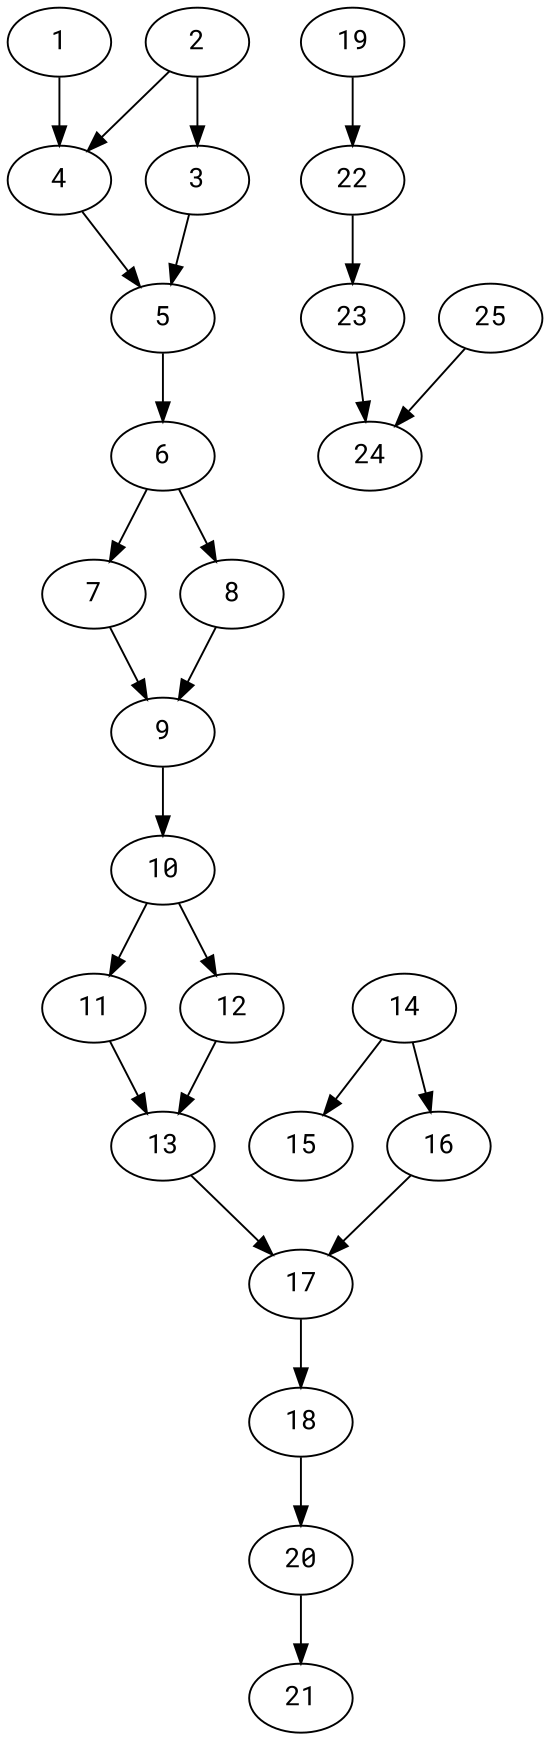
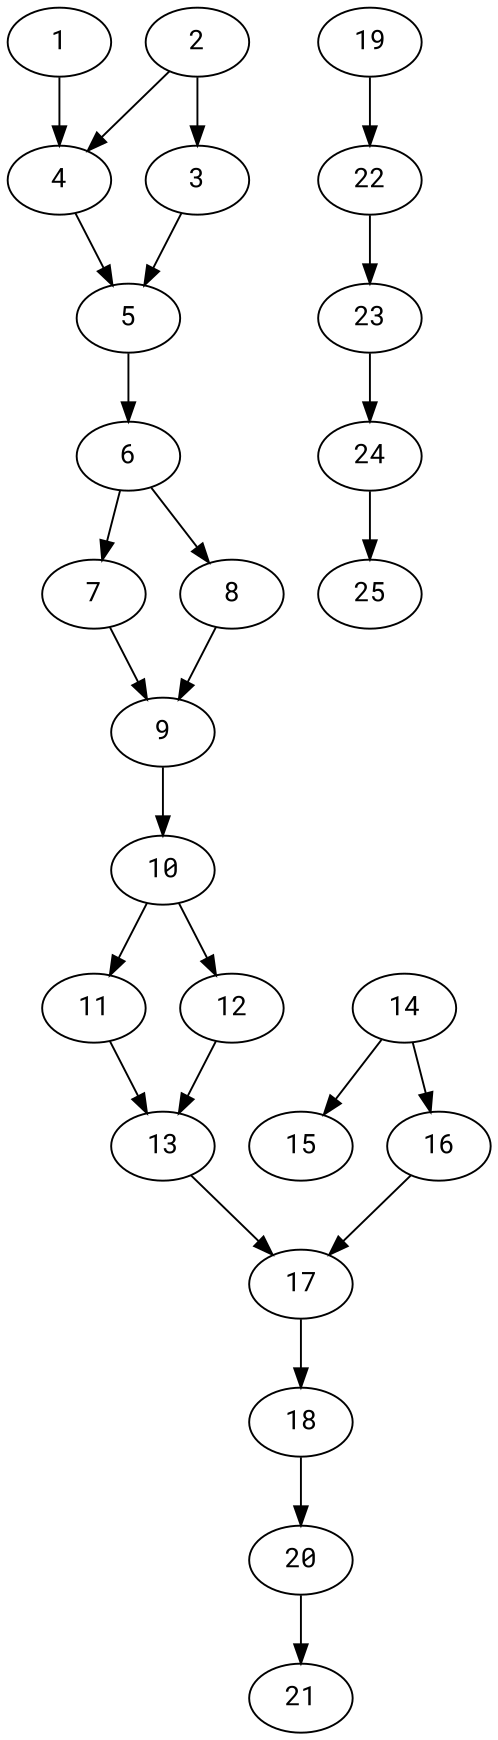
edge "25" -> "24": reversed
